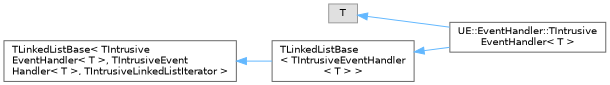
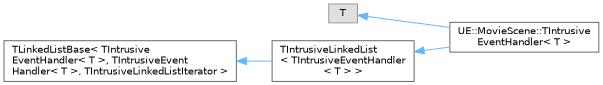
node "UE::EventHandler::TIntrusive EventHandler< T >": label "UE::EventHandler::TIntrusive EventHandler< T >" -> "UE::MovieScene::TIntrusive EventHandler< T >"
node "TLinkedListBase < TIntrusiveEventHandler < T > >": label "TLinkedListBase < TIntrusiveEventHandler < T > >" -> "TIntrusiveLinkedList < TIntrusiveEventHandler < T > >"
